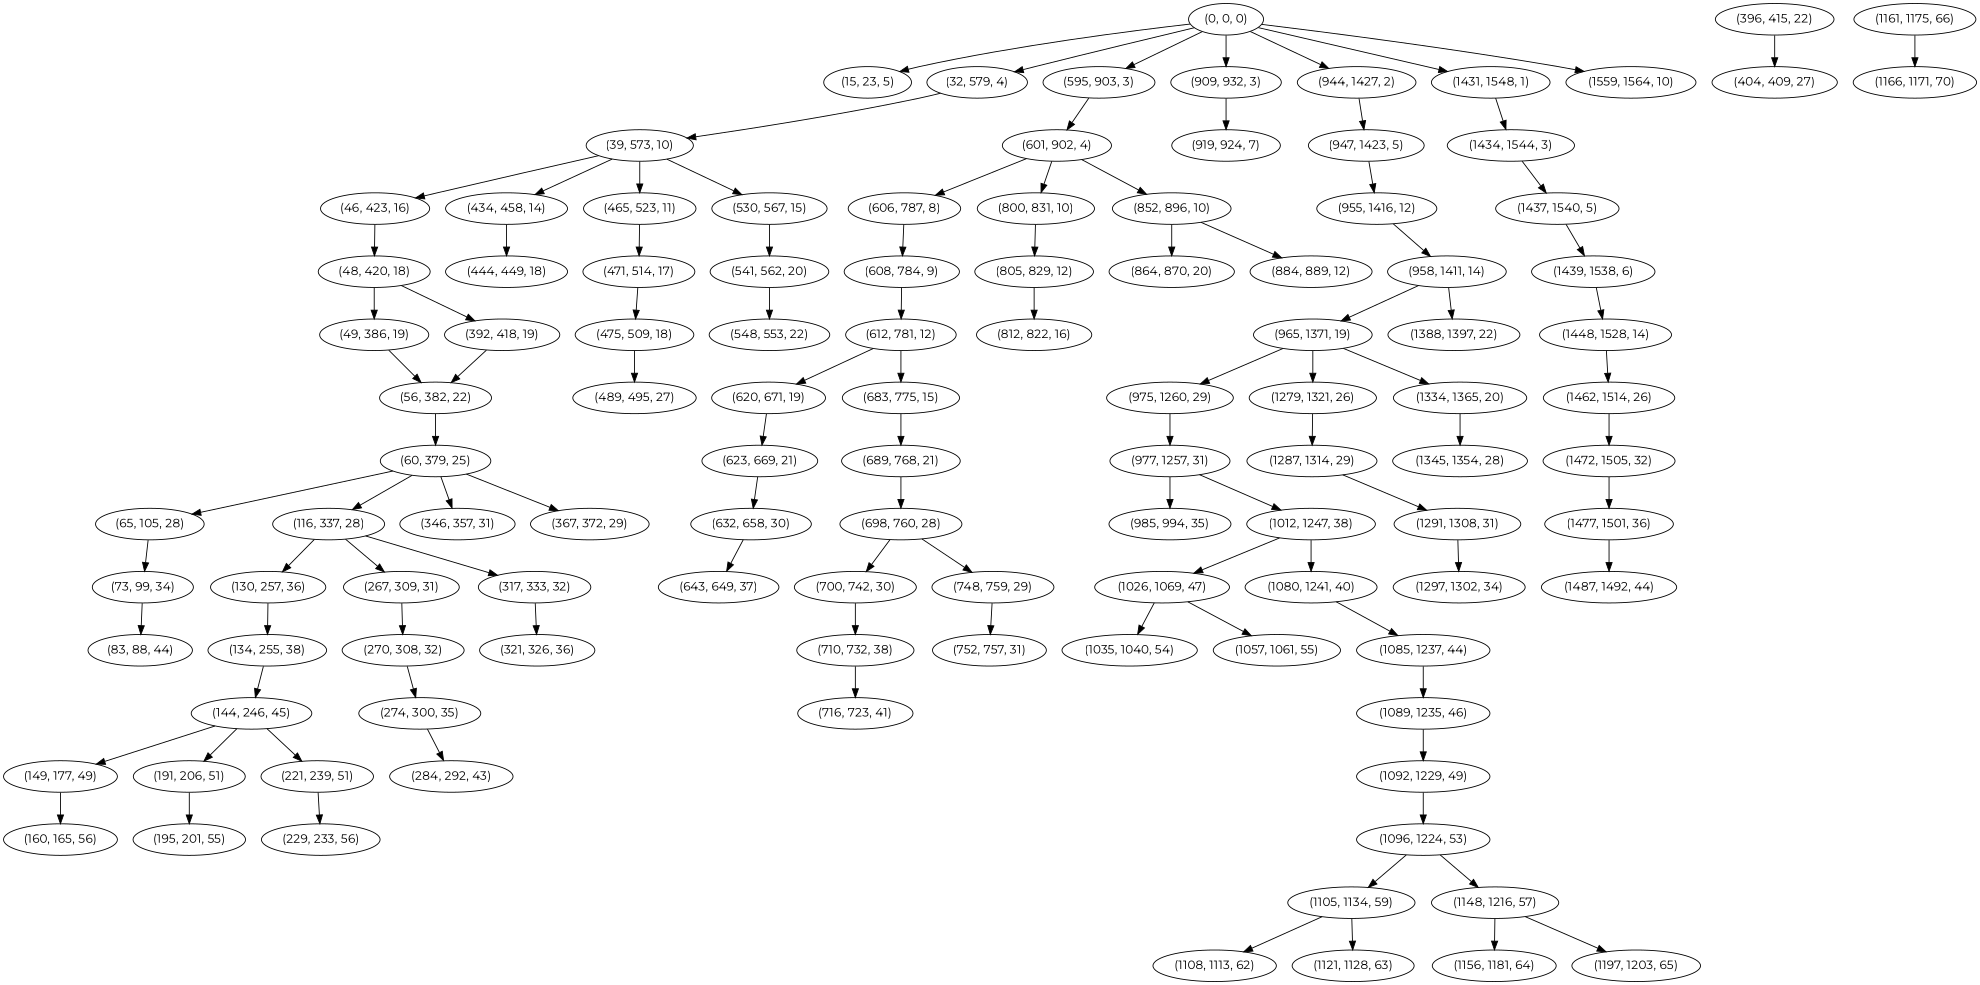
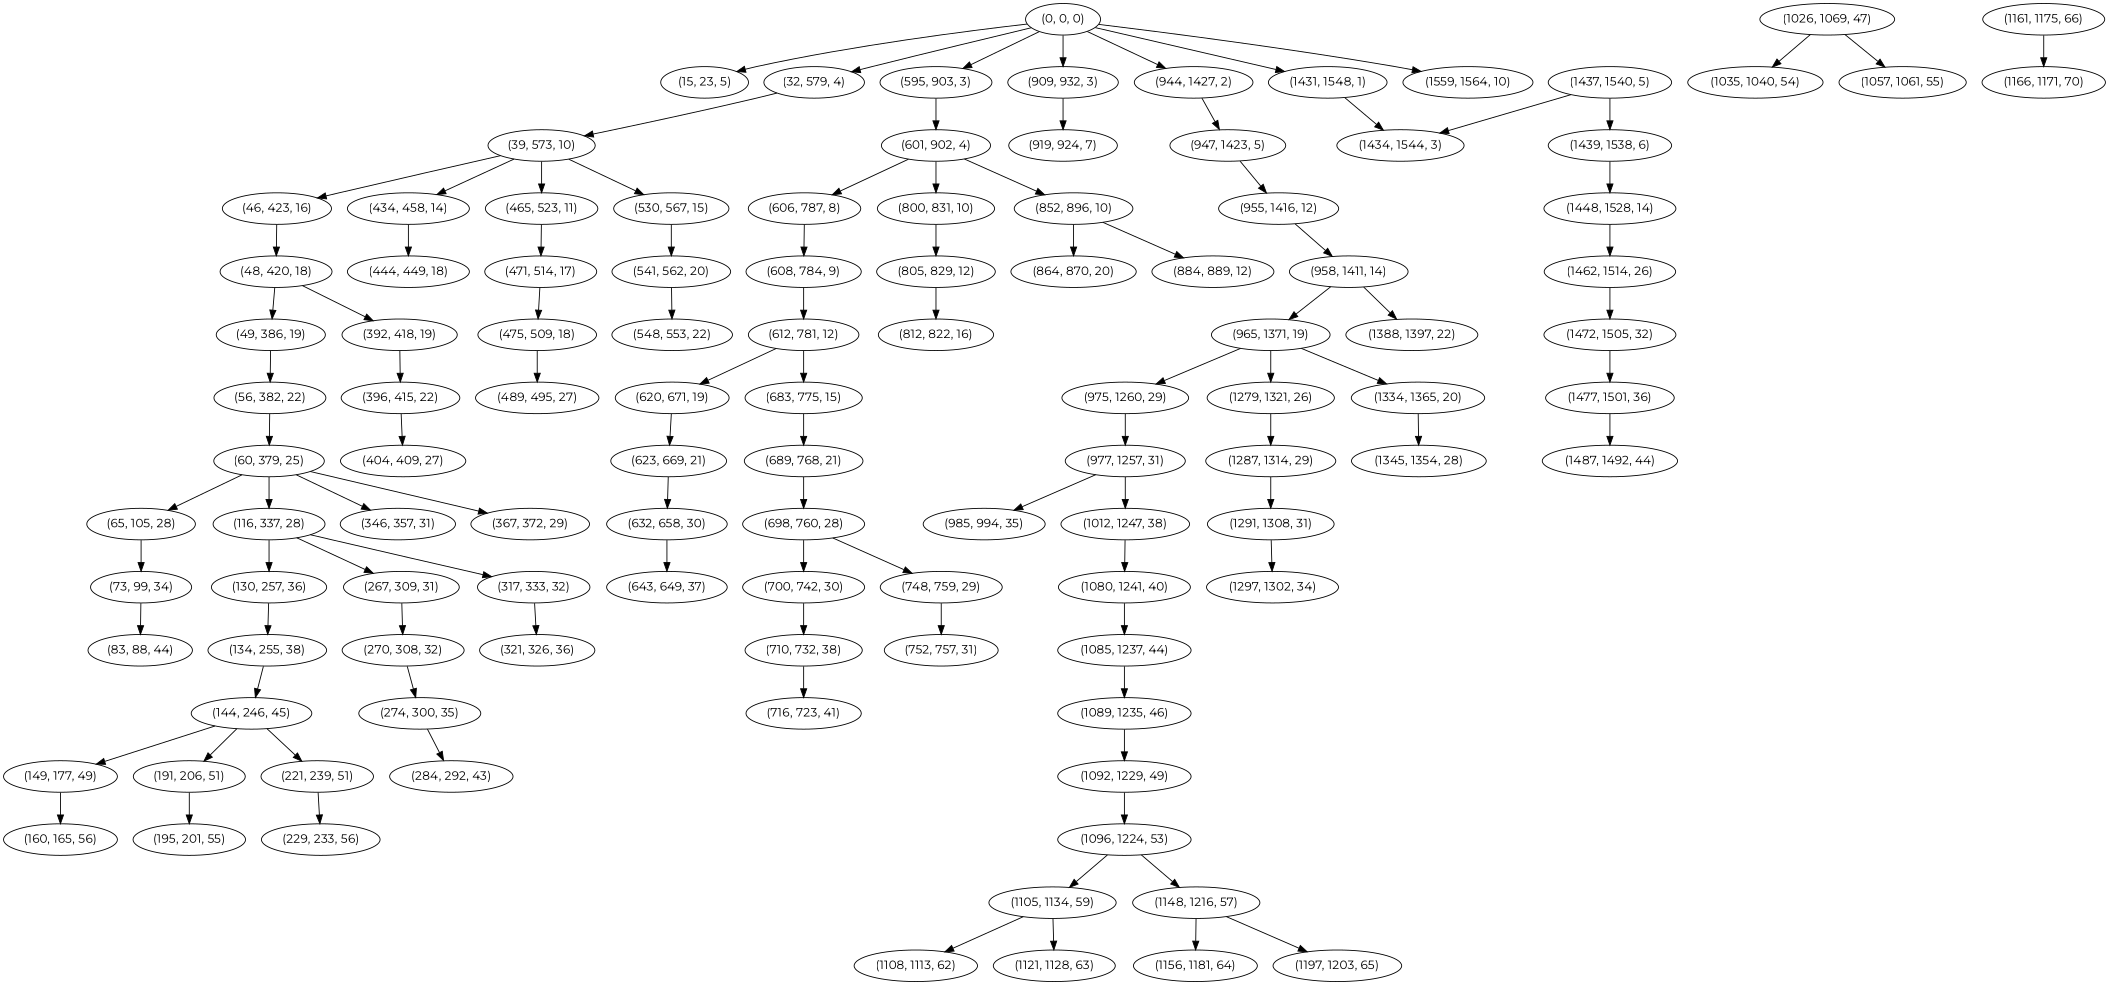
edge "(1434, 1544, 3)" -> "(1437, 1540, 5)": reversed
edge "(392, 418, 19)" -> "(56, 382, 22)": now "(392, 418, 19)" -> "(396, 415, 22)"
edge "(1012, 1247, 38)" -> "(1026, 1069, 47)": removed
